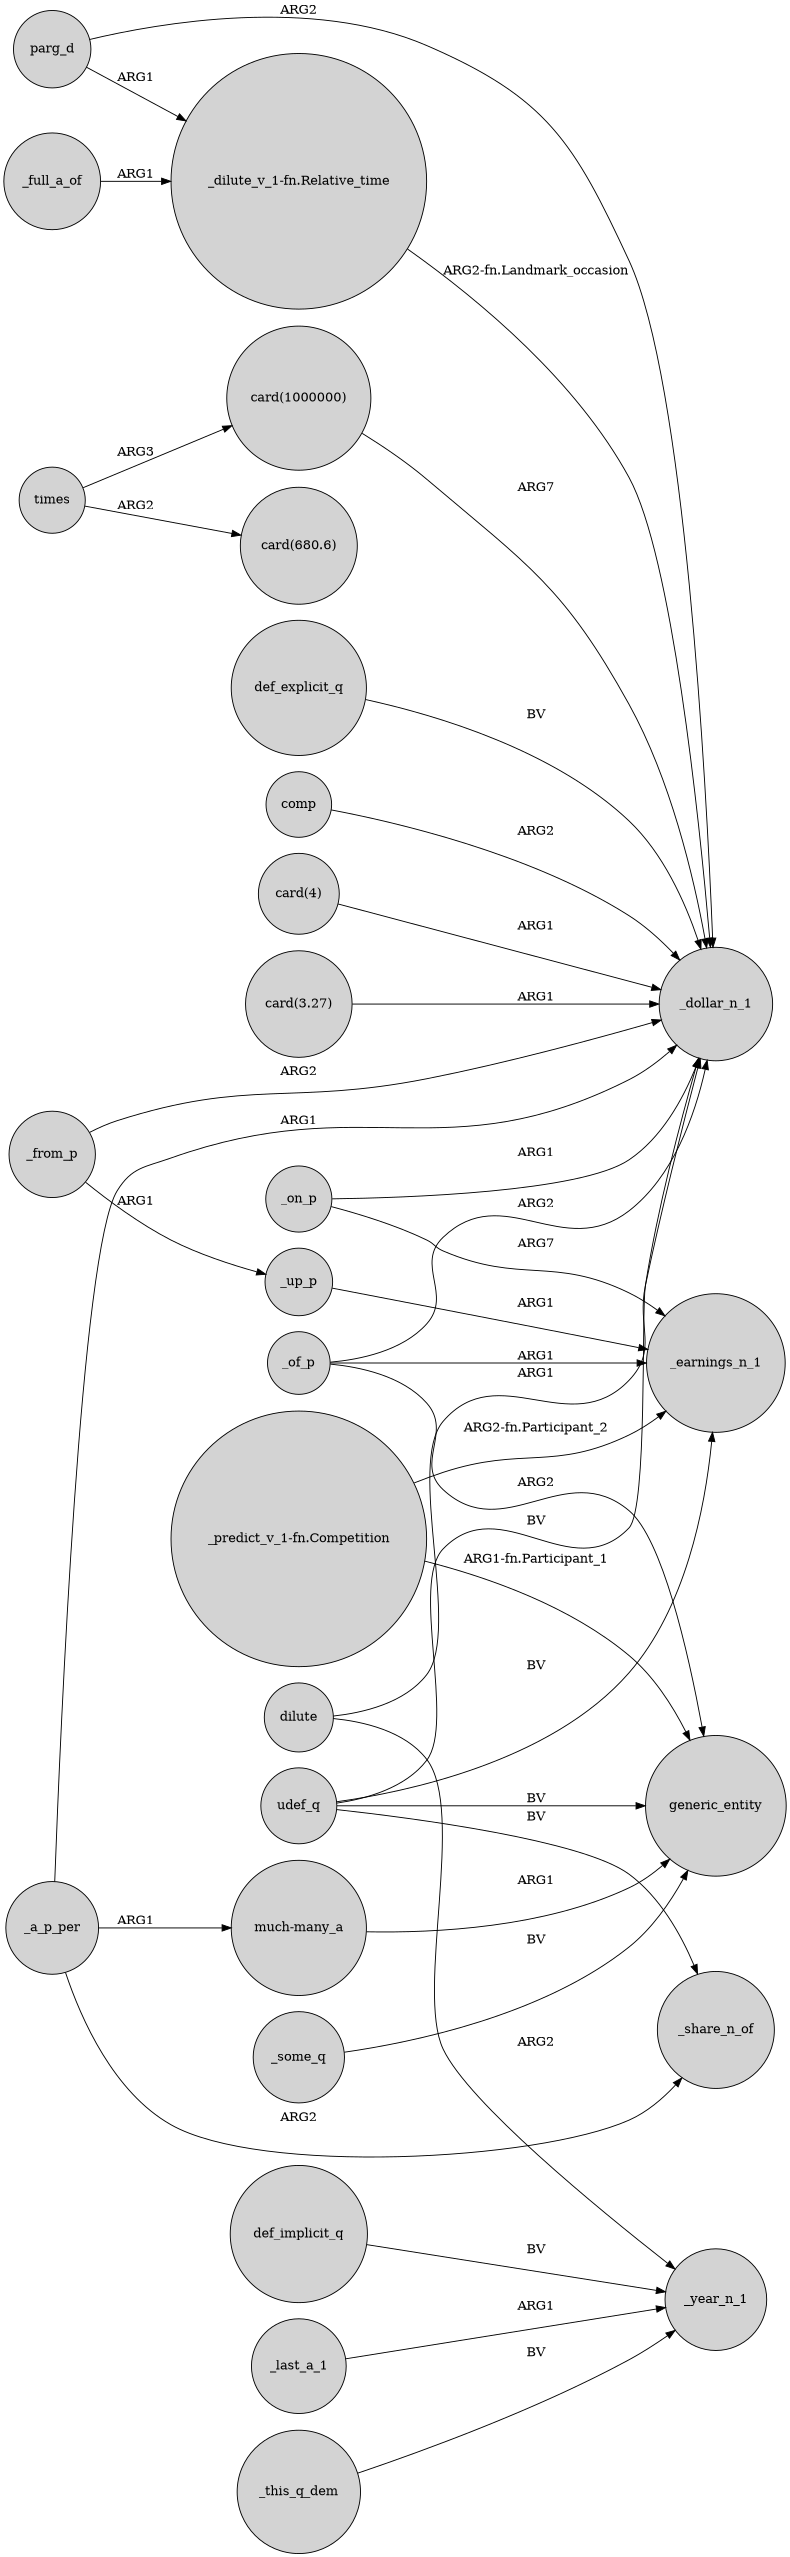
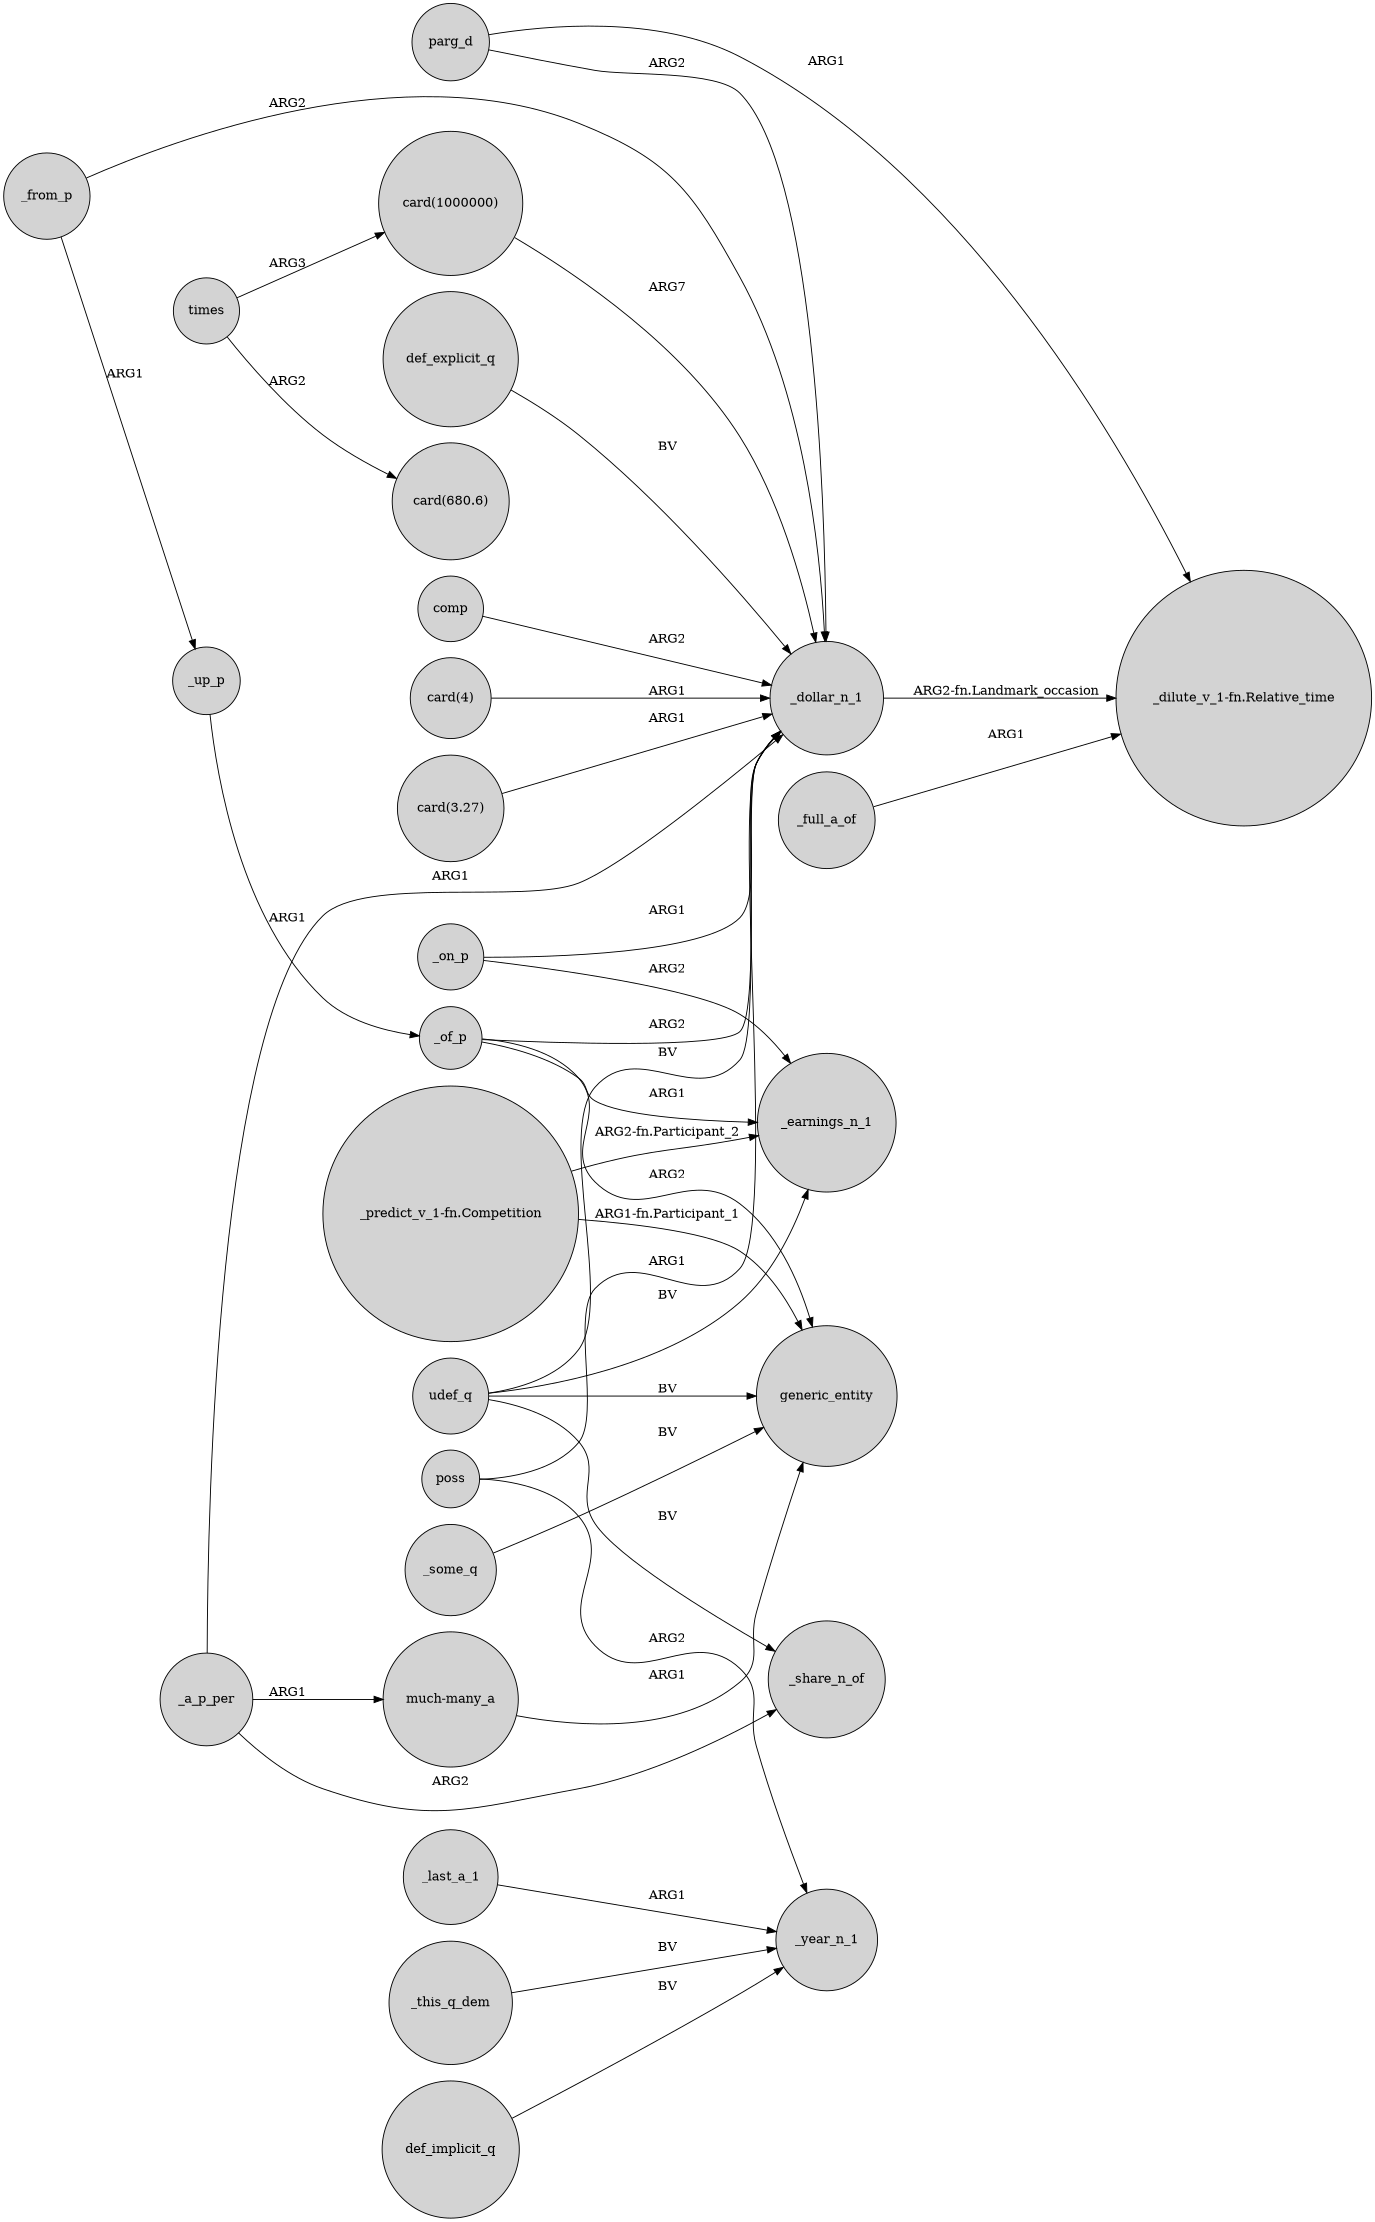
edge "_dilute_v_1-fn.Relative_time" -> "_dollar_n_1": reversed
edge "_on_p" -> "_earnings_n_1": label "ARG7" -> "ARG2"
edge "_up_p" -> "_earnings_n_1": now "_up_p" -> "_of_p"
node "dilute": label "dilute" -> "poss"
